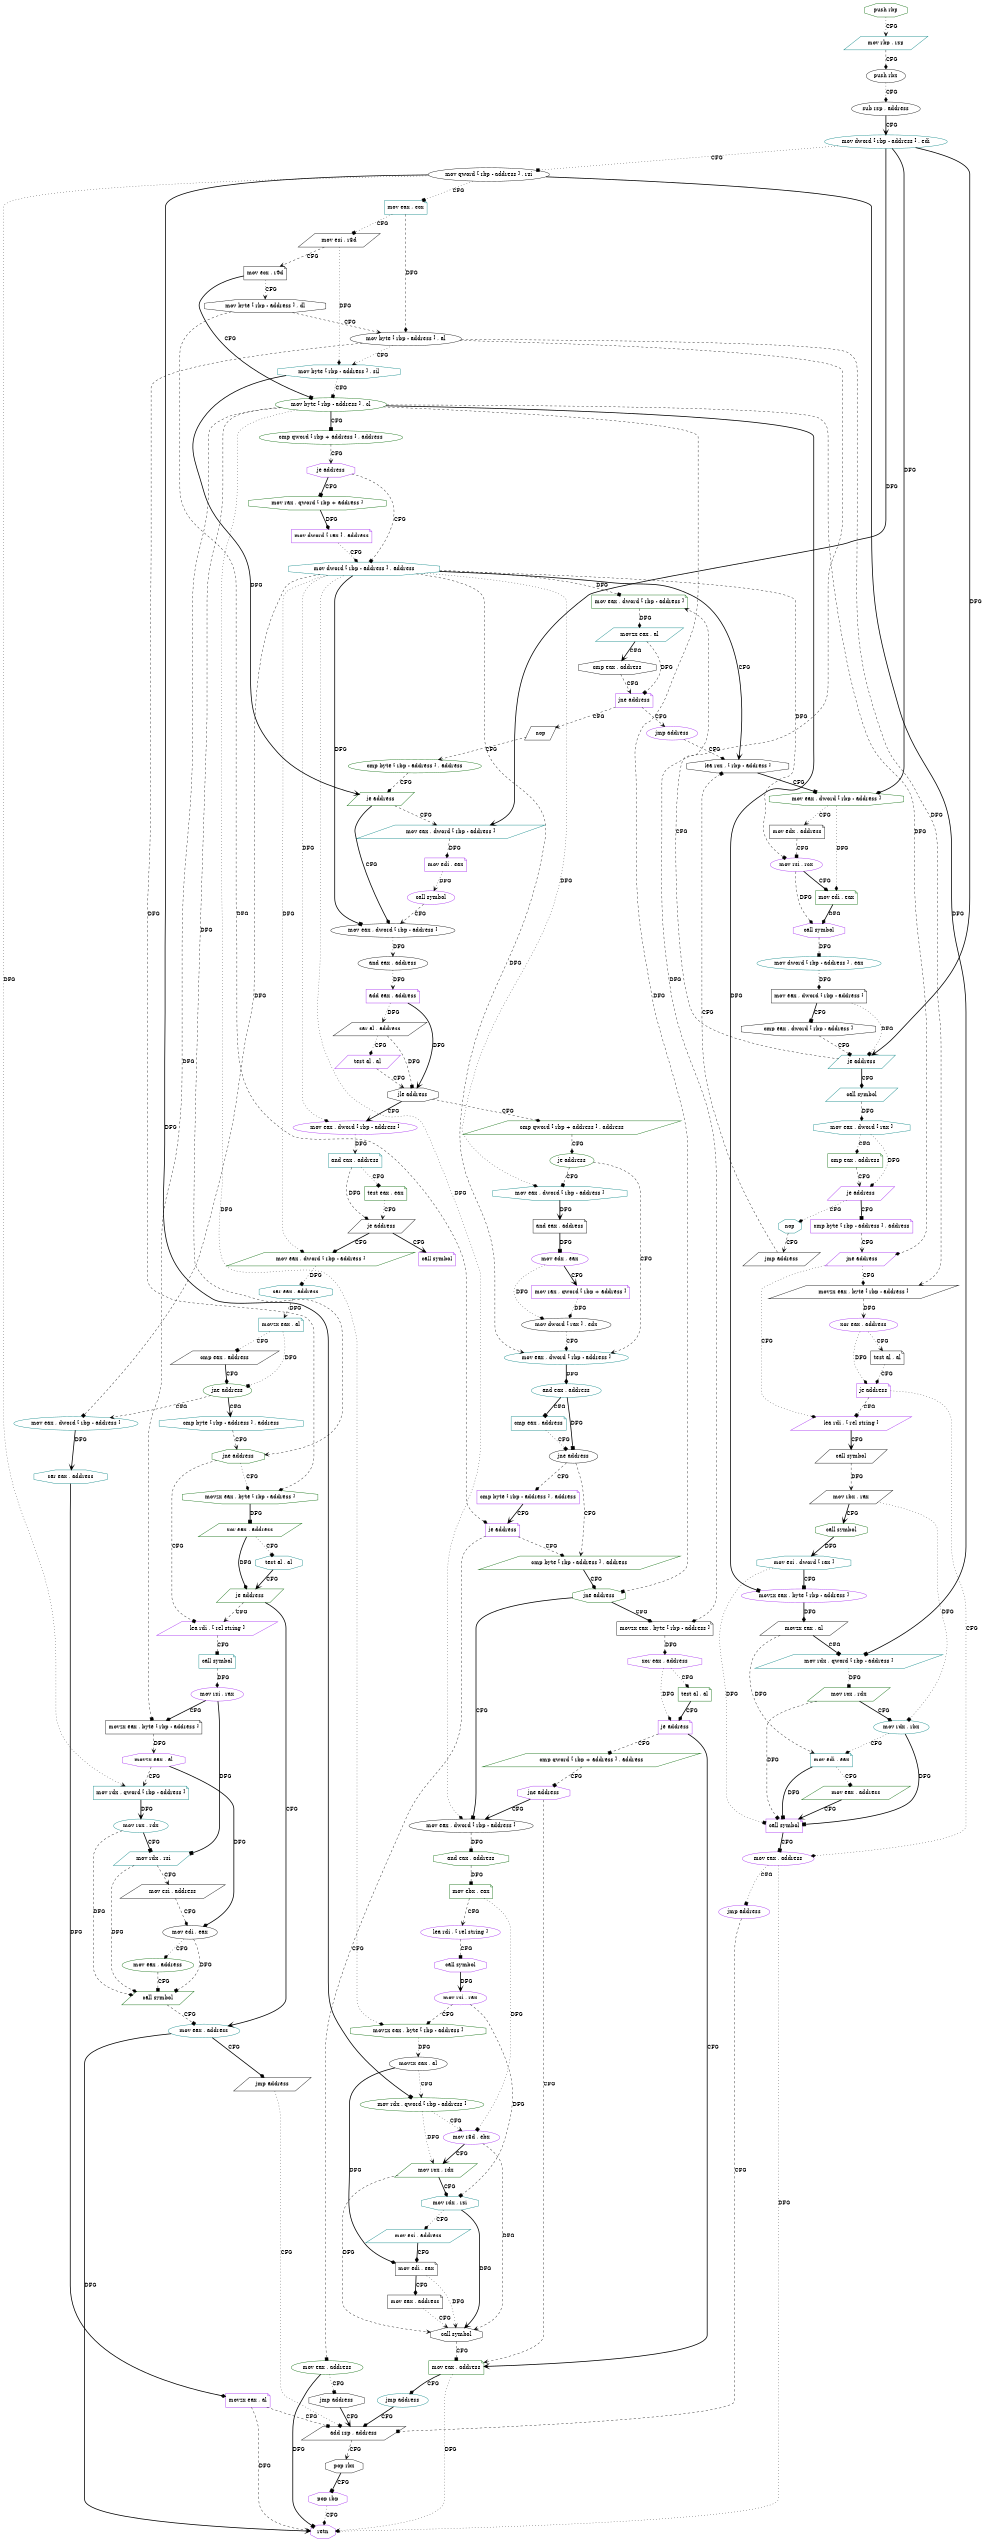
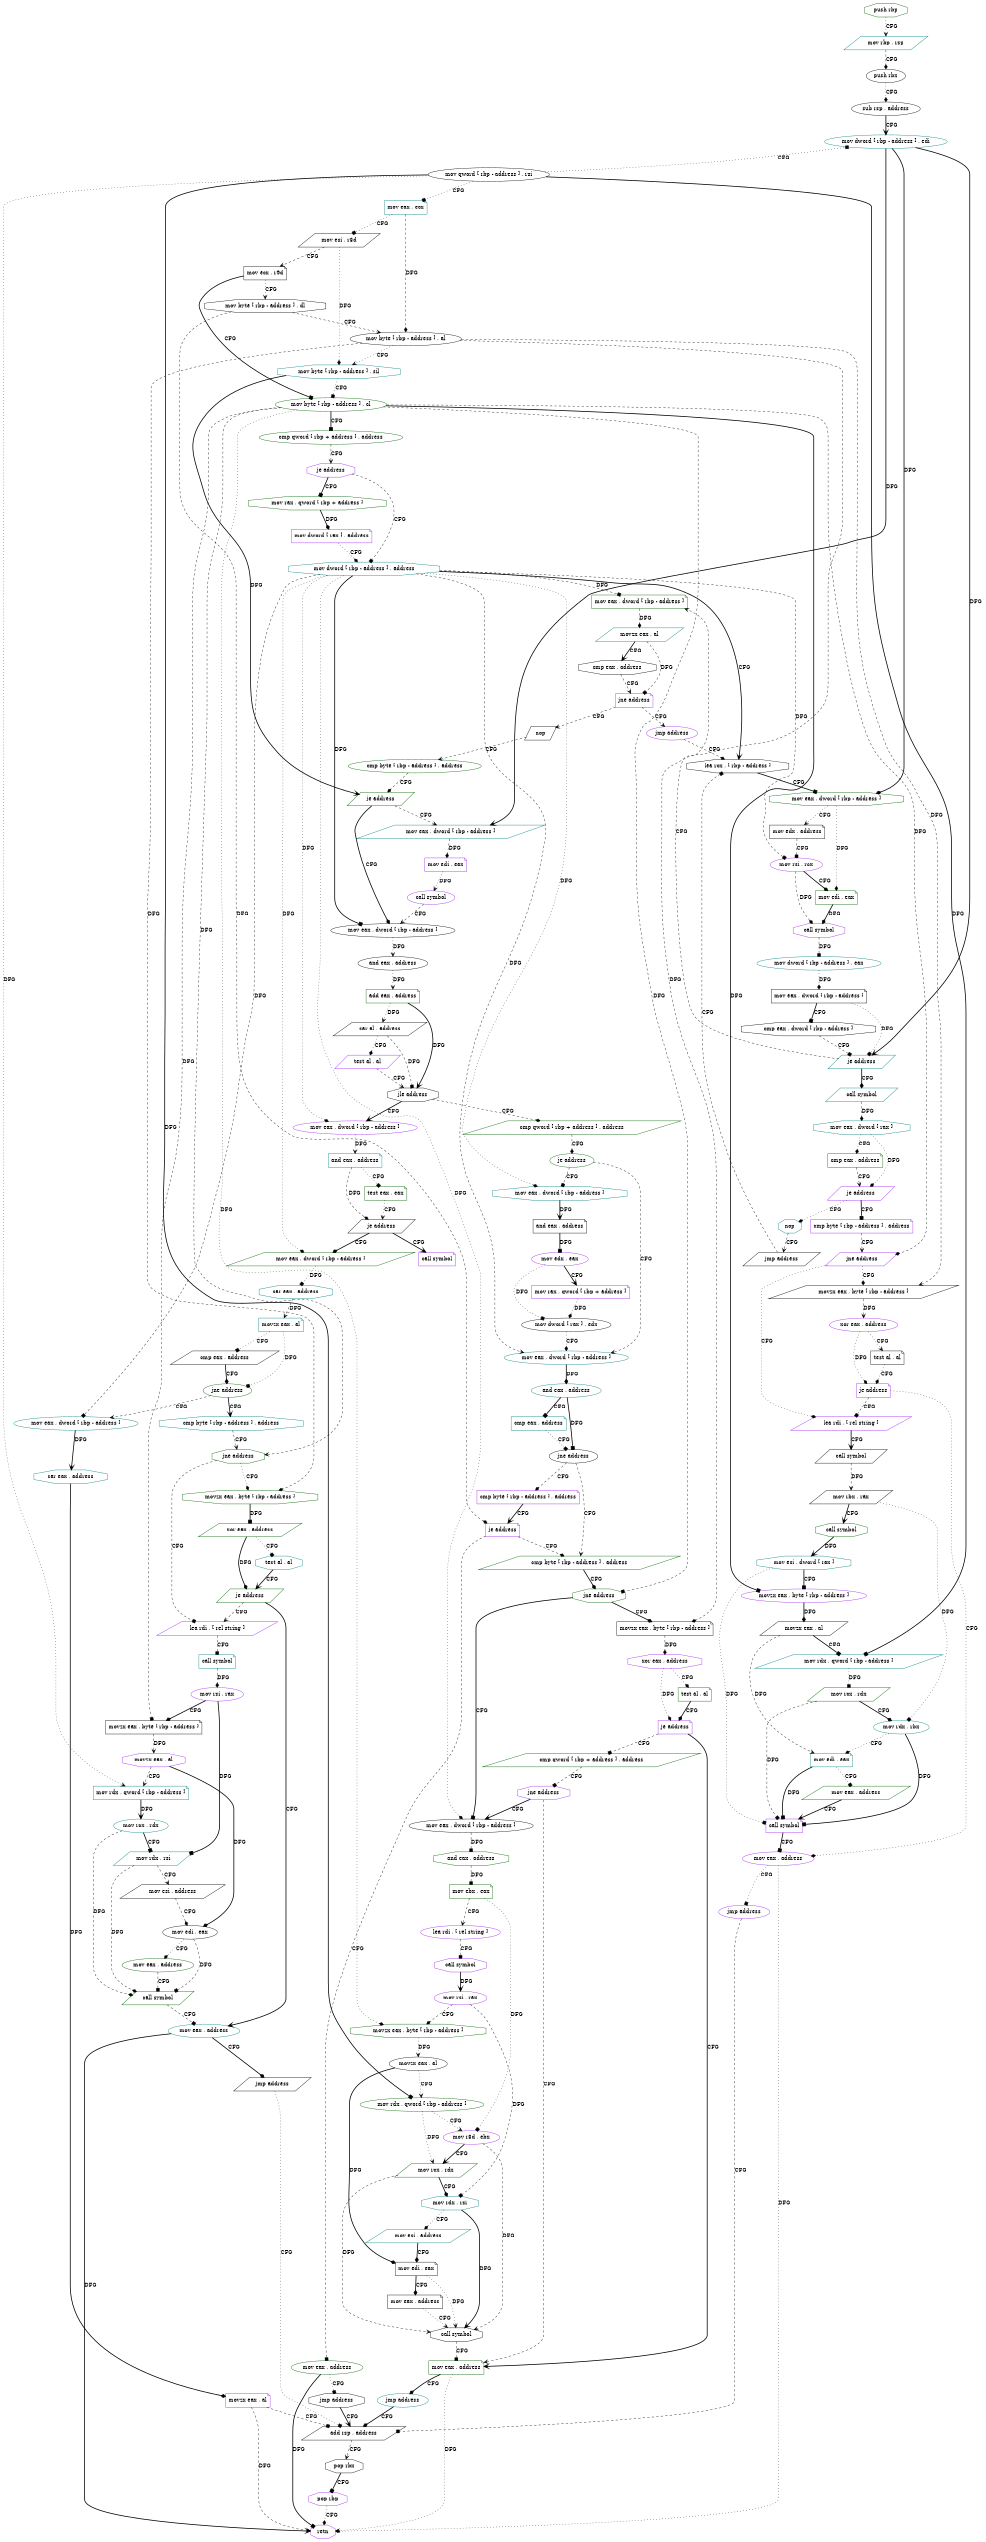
edge "mov dword [ rbp - address ] , edi" -> "mov qword [ rbp - address ] , rsi": reversed
node "add eax , address": color purple -> darkgreen
edge "mov edx , eax" -> "mov dword [ rax ] , edx": arrowhead diamond -> box
